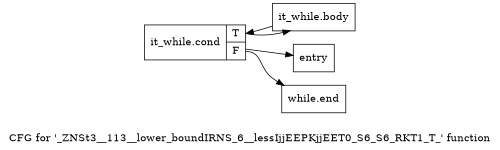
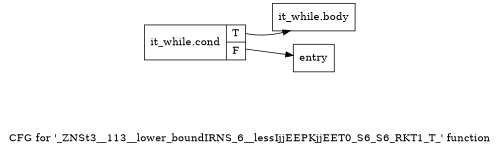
edge "it_while.body" -> "it_while.cond": removed
node "while.end": removed
